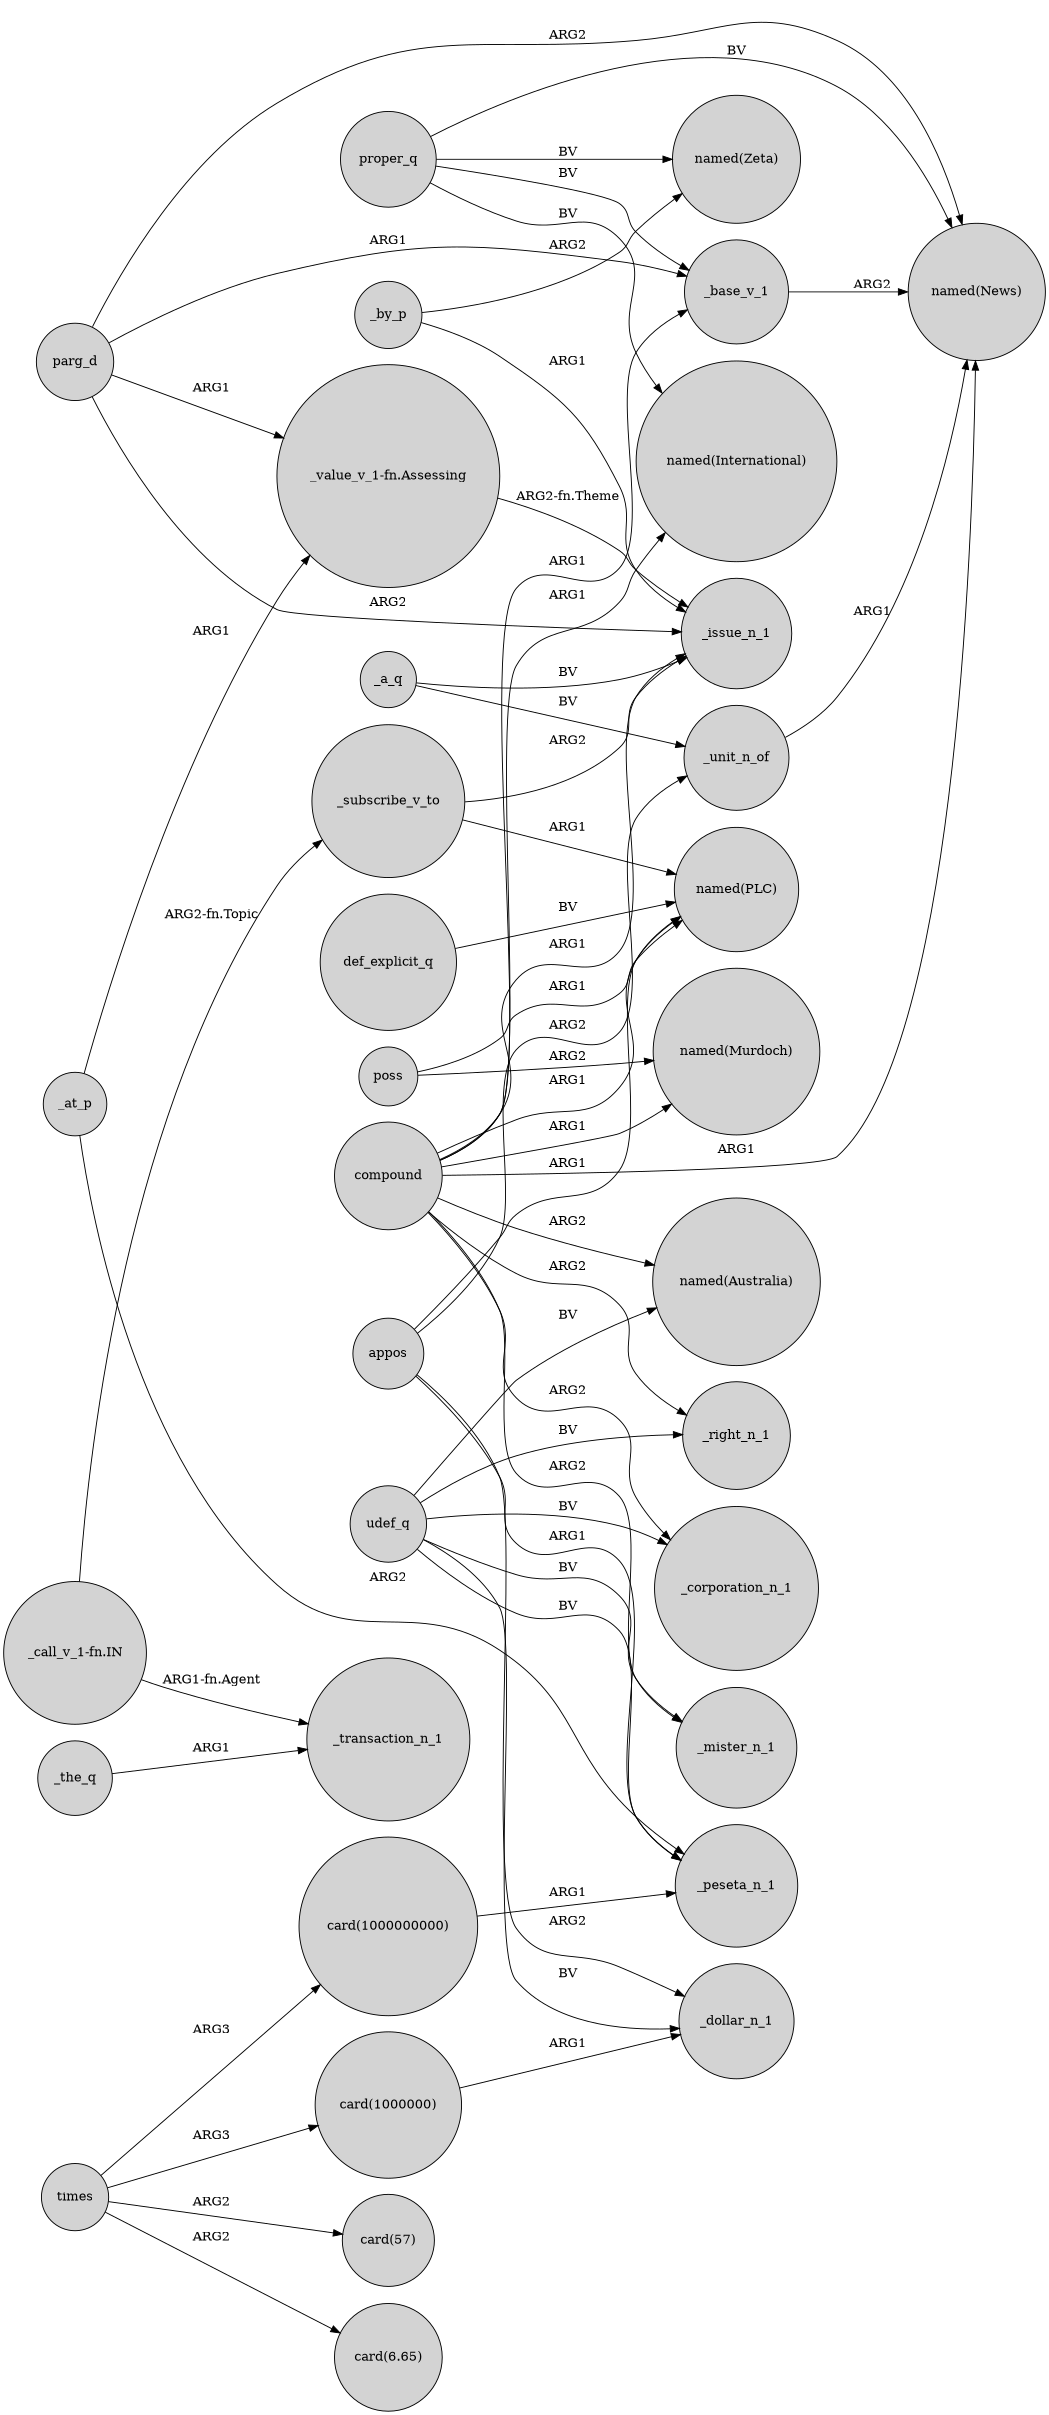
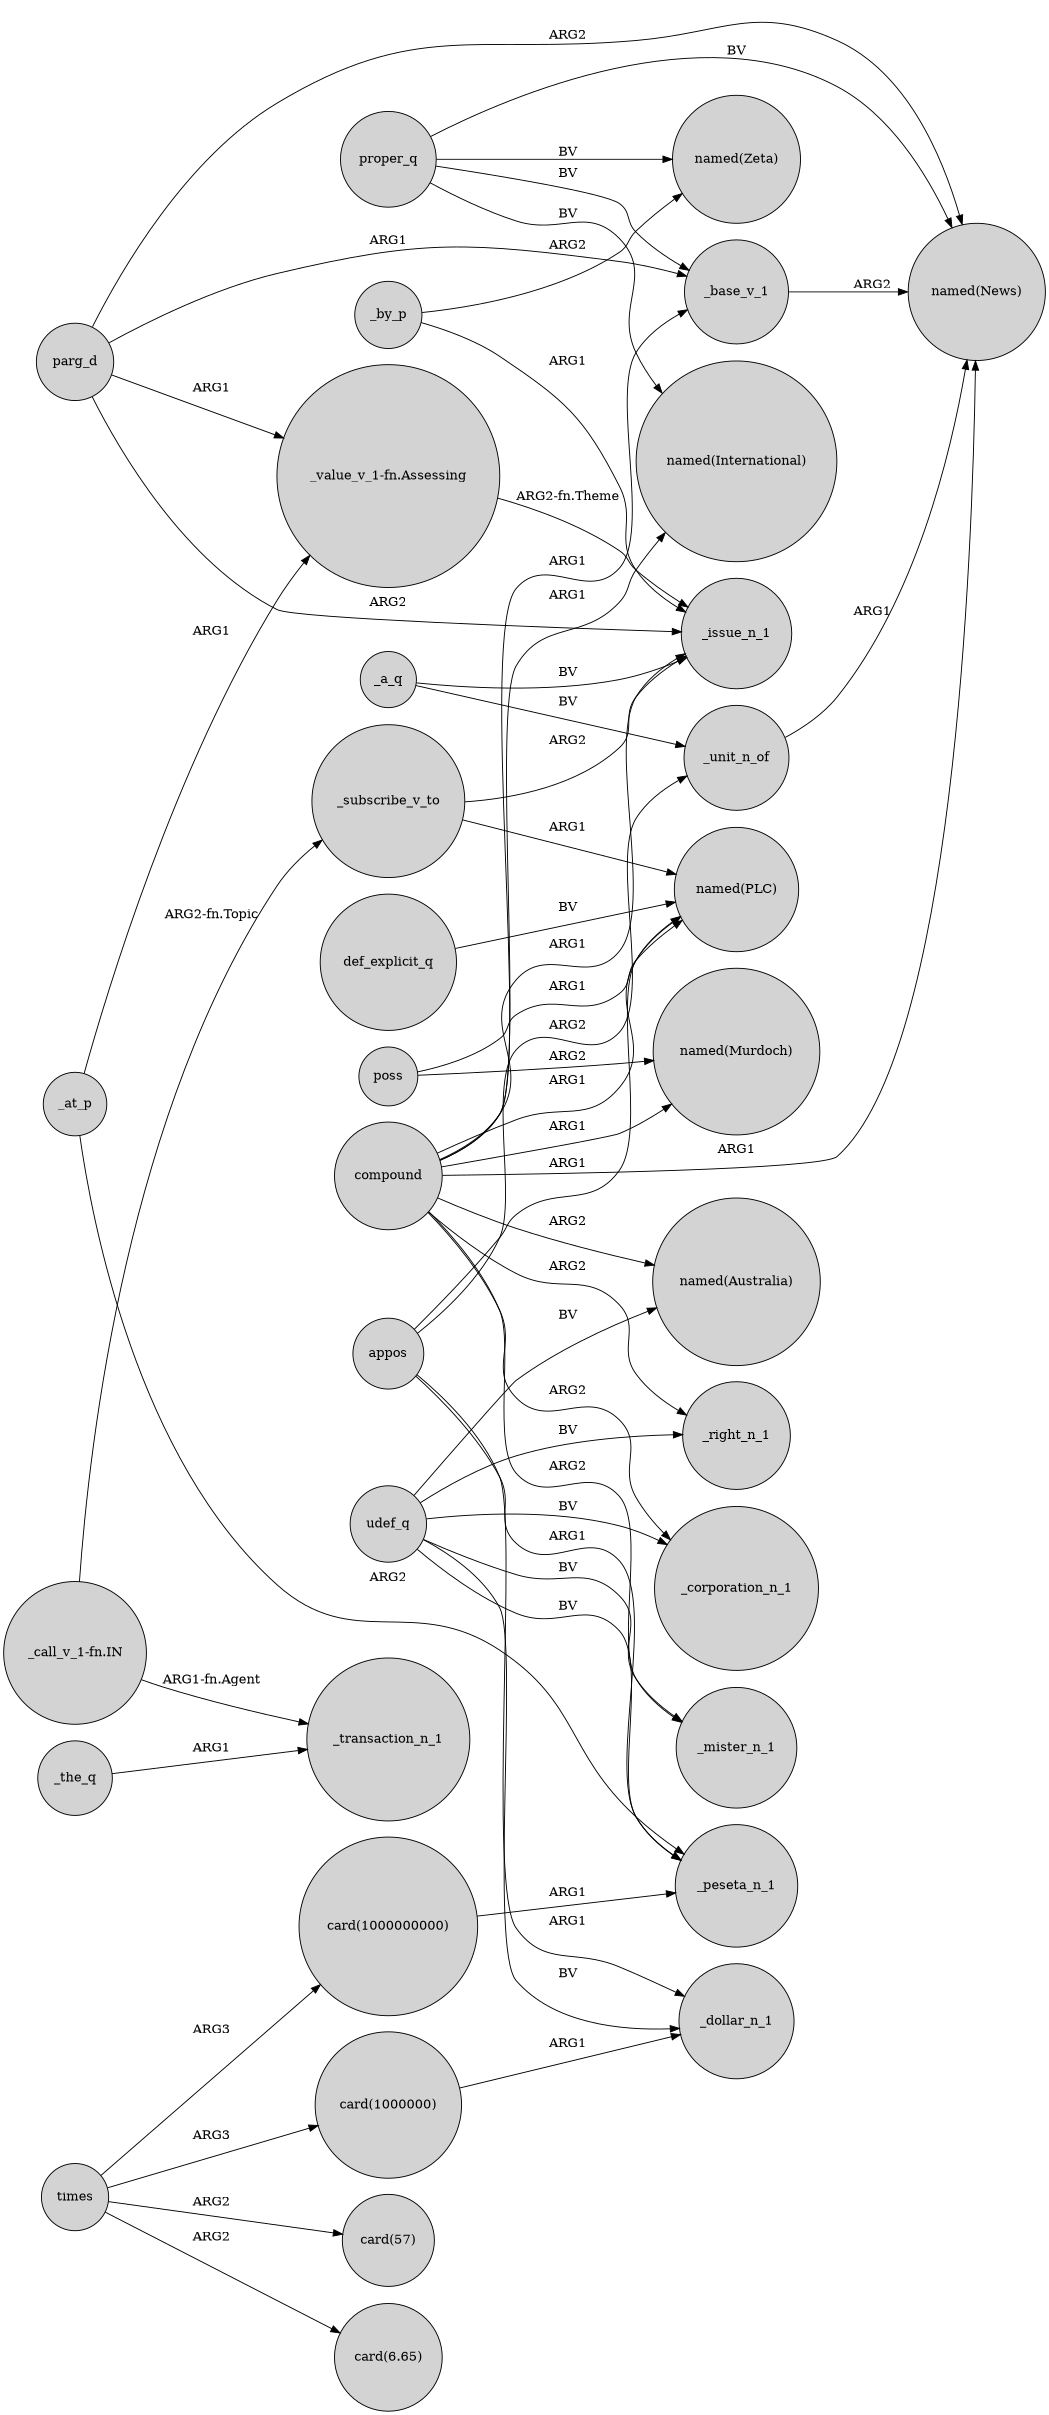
edge "appos" -> "_dollar_n_1": label "ARG2" -> "ARG1"
